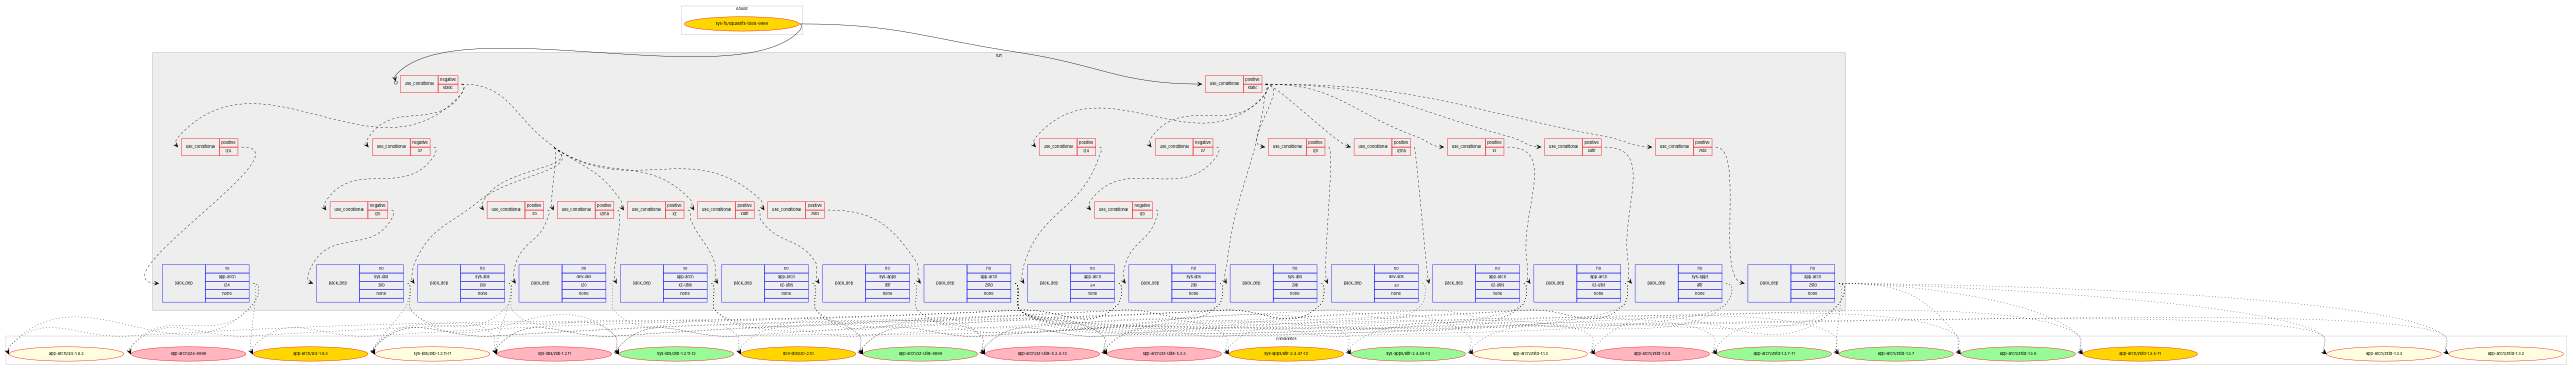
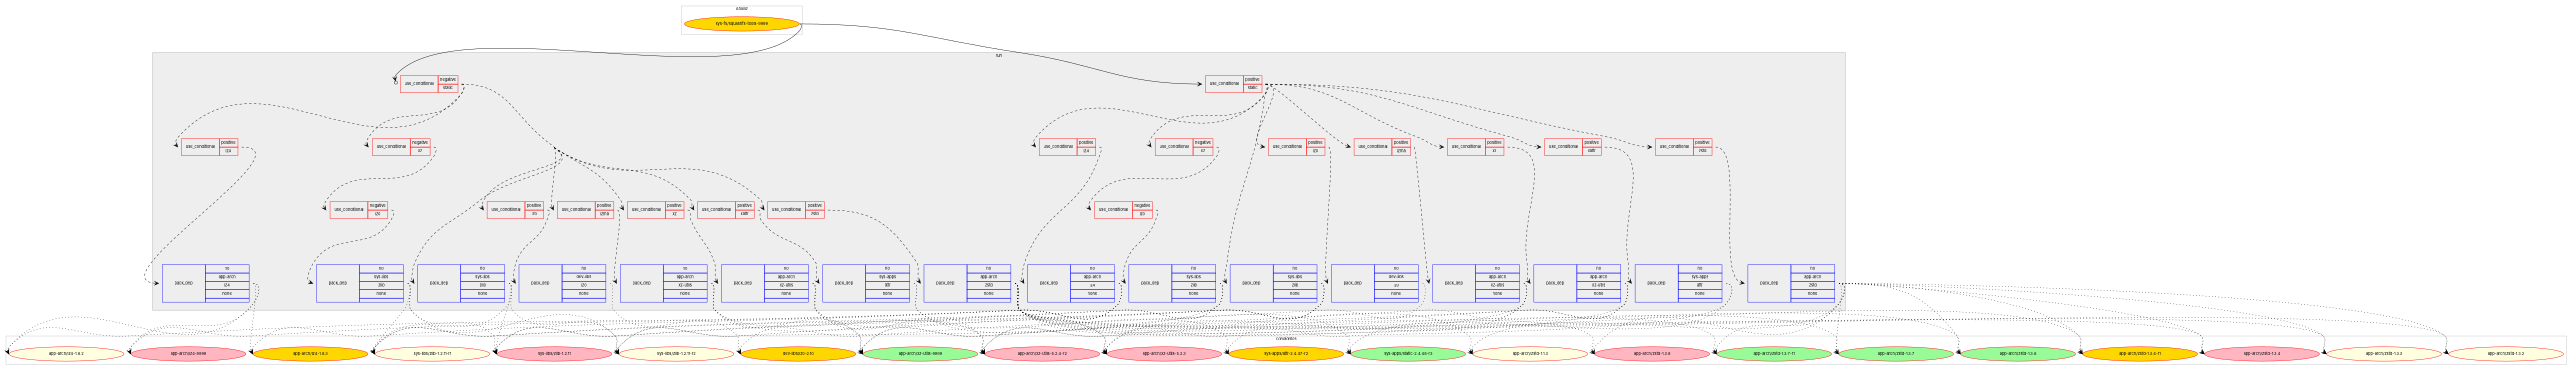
node "sys-libs/zlib-1.2.11-r2": fillcolor palegreen -> lightyellow
node "sys-apps/attr-2.4.48-r3": label "sys-apps/attr-2.4.48-r3" -> "sys-apps/static-2.4.48-r3"
node "app-arch/zstd-1.3.4": added
